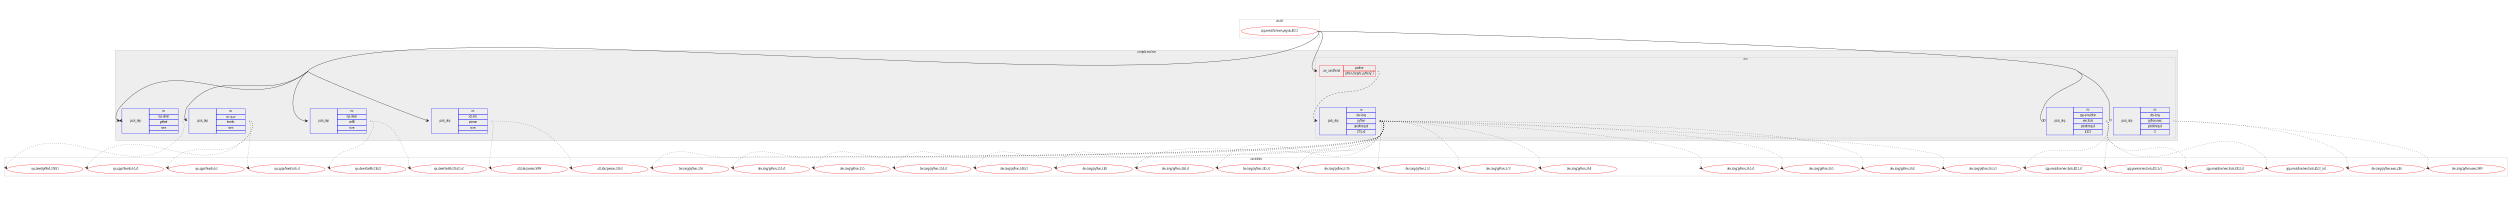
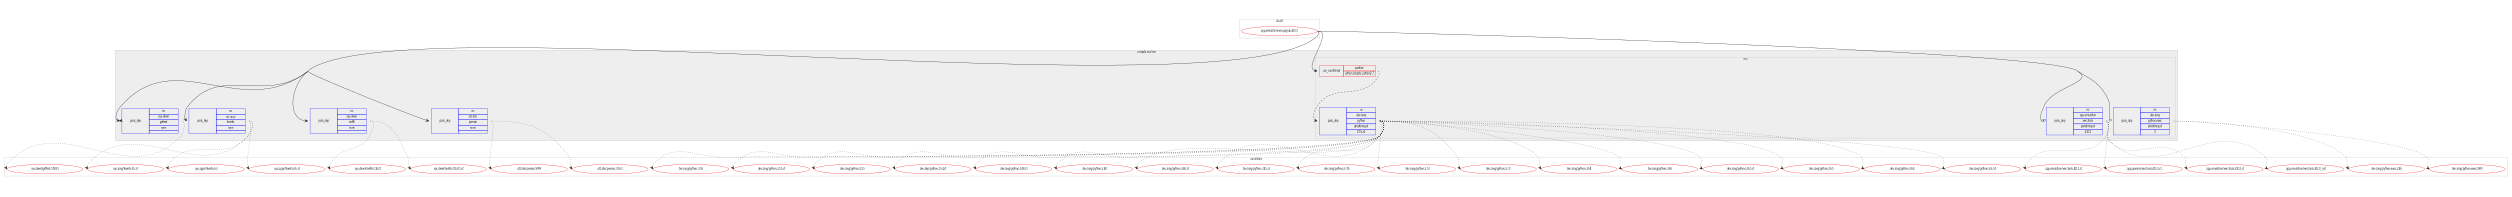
node "sys-apps/texinfo-6.5-r1": label "sys-apps/texinfo-6.5-r1" -> "sys-lang/texinfo-6.5-r1"
node "dev-lang/python-3.5.4-r1": label "dev-lang/python-3.5.4-r1" -> "dev-dep/python-3.5.4-r1"
node "dev-lang/python-3.6.6": added
node "dev-lang/python-3.6.3-r1": label "dev-lang/python-3.6.3-r1" -> "dev-lang/python-3.6.7-r1"
